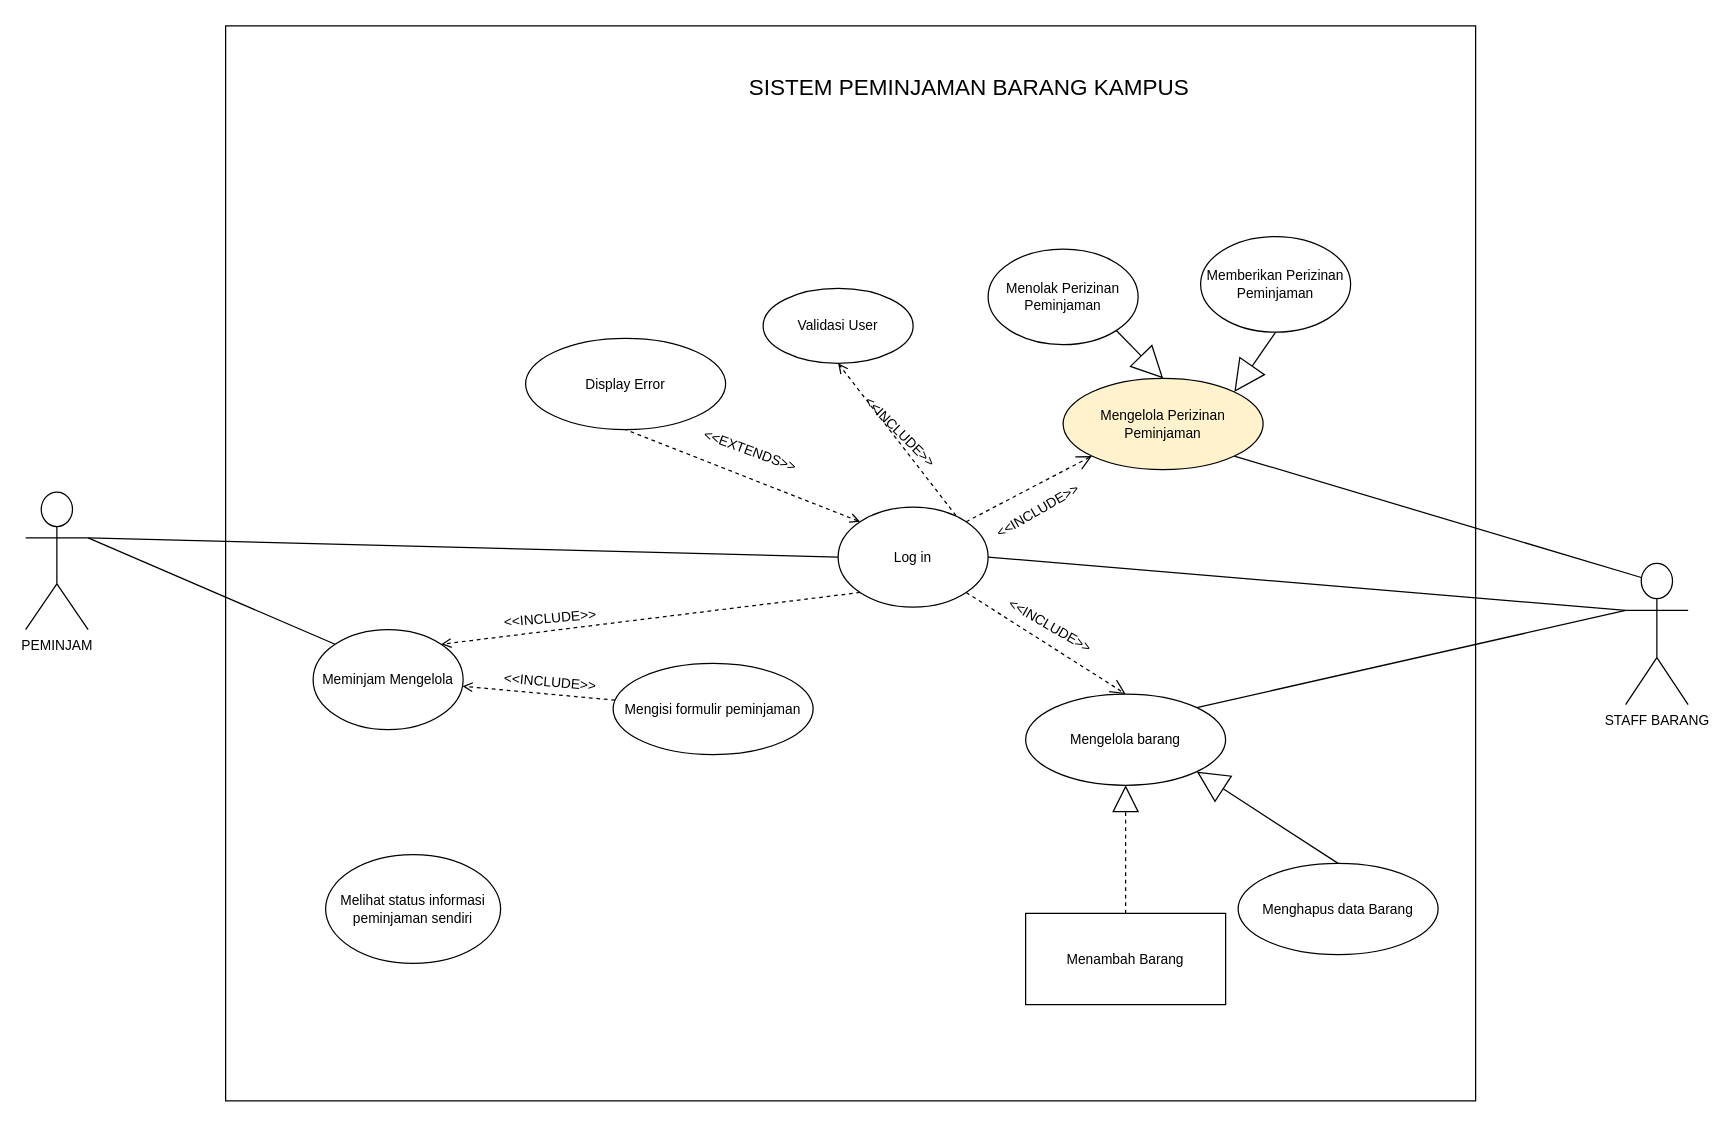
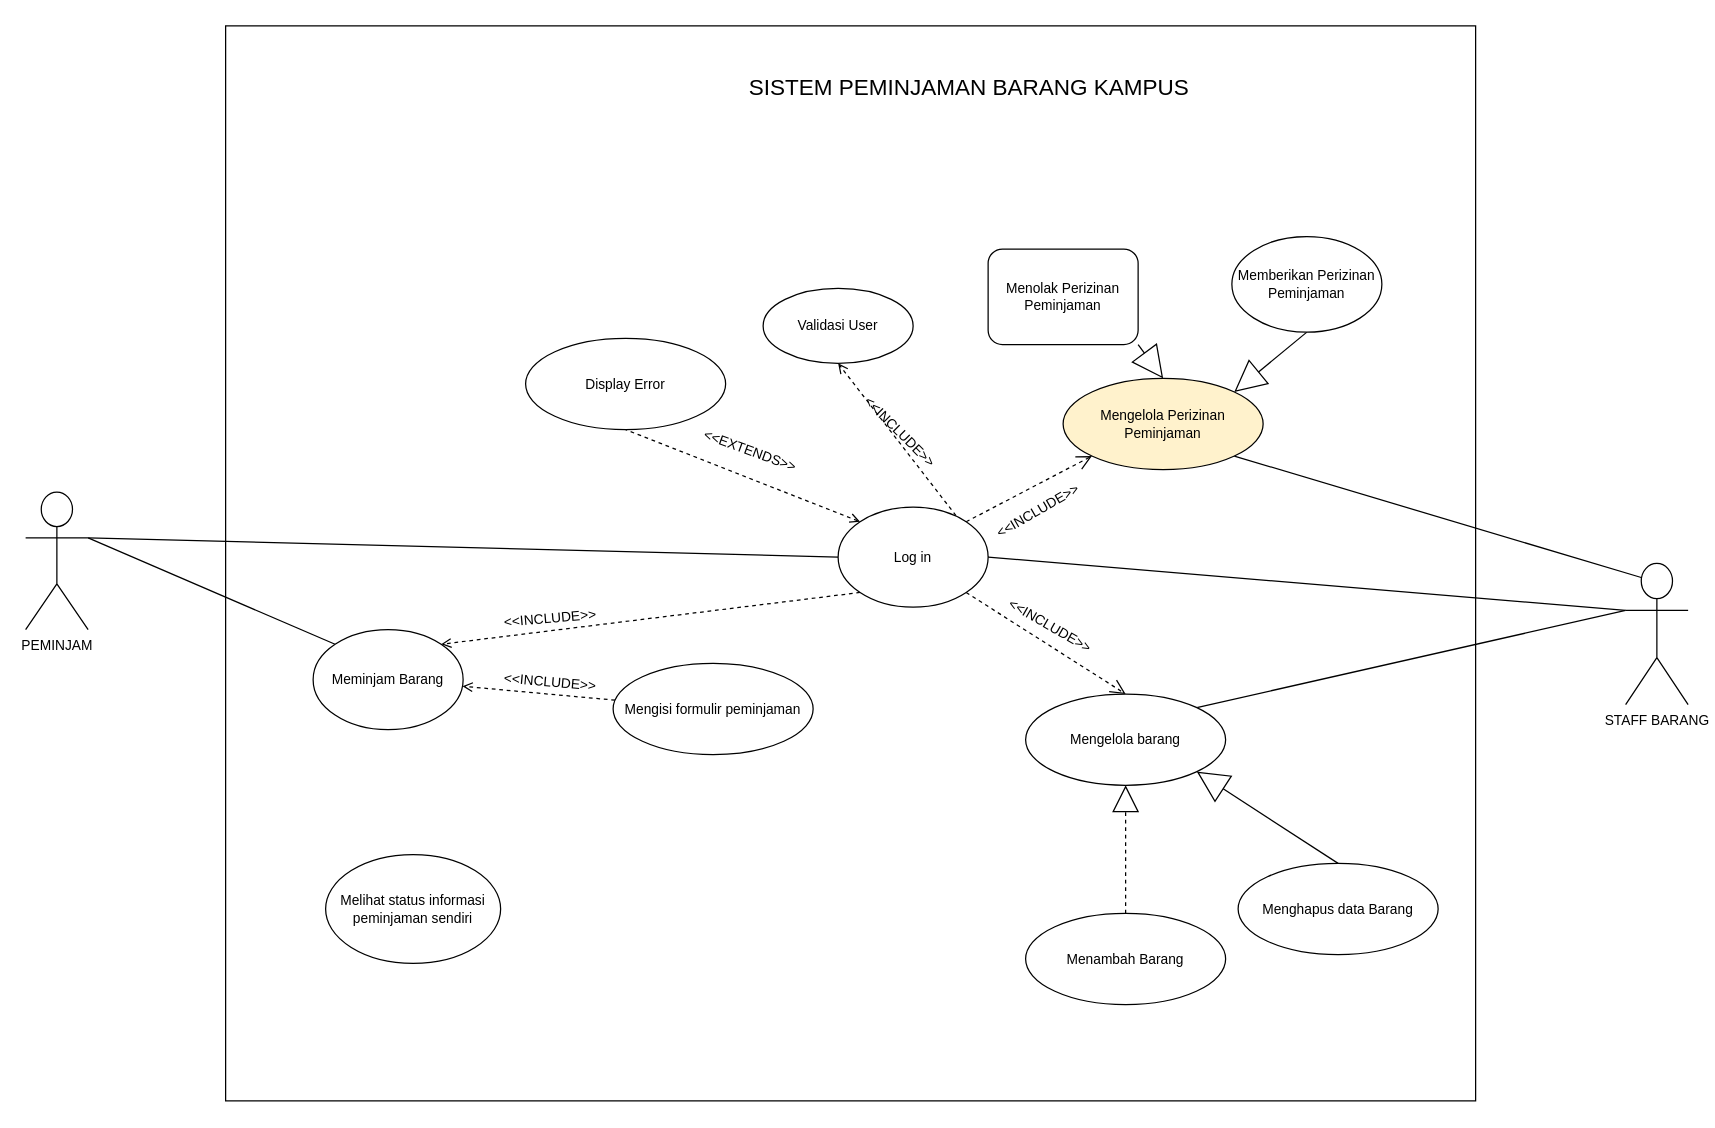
node "Memberikan Perizinan Peminjaman": moved (1276, 284) -> (1307, 284)
node "Menolak Perizinan Peminjaman": shape ellipse -> rounded rectangle
node "Meminjam Mengelola": label "Meminjam Mengelola" -> "Meminjam Barang"
node "Menambah Barang": shape rectangle -> ellipse
